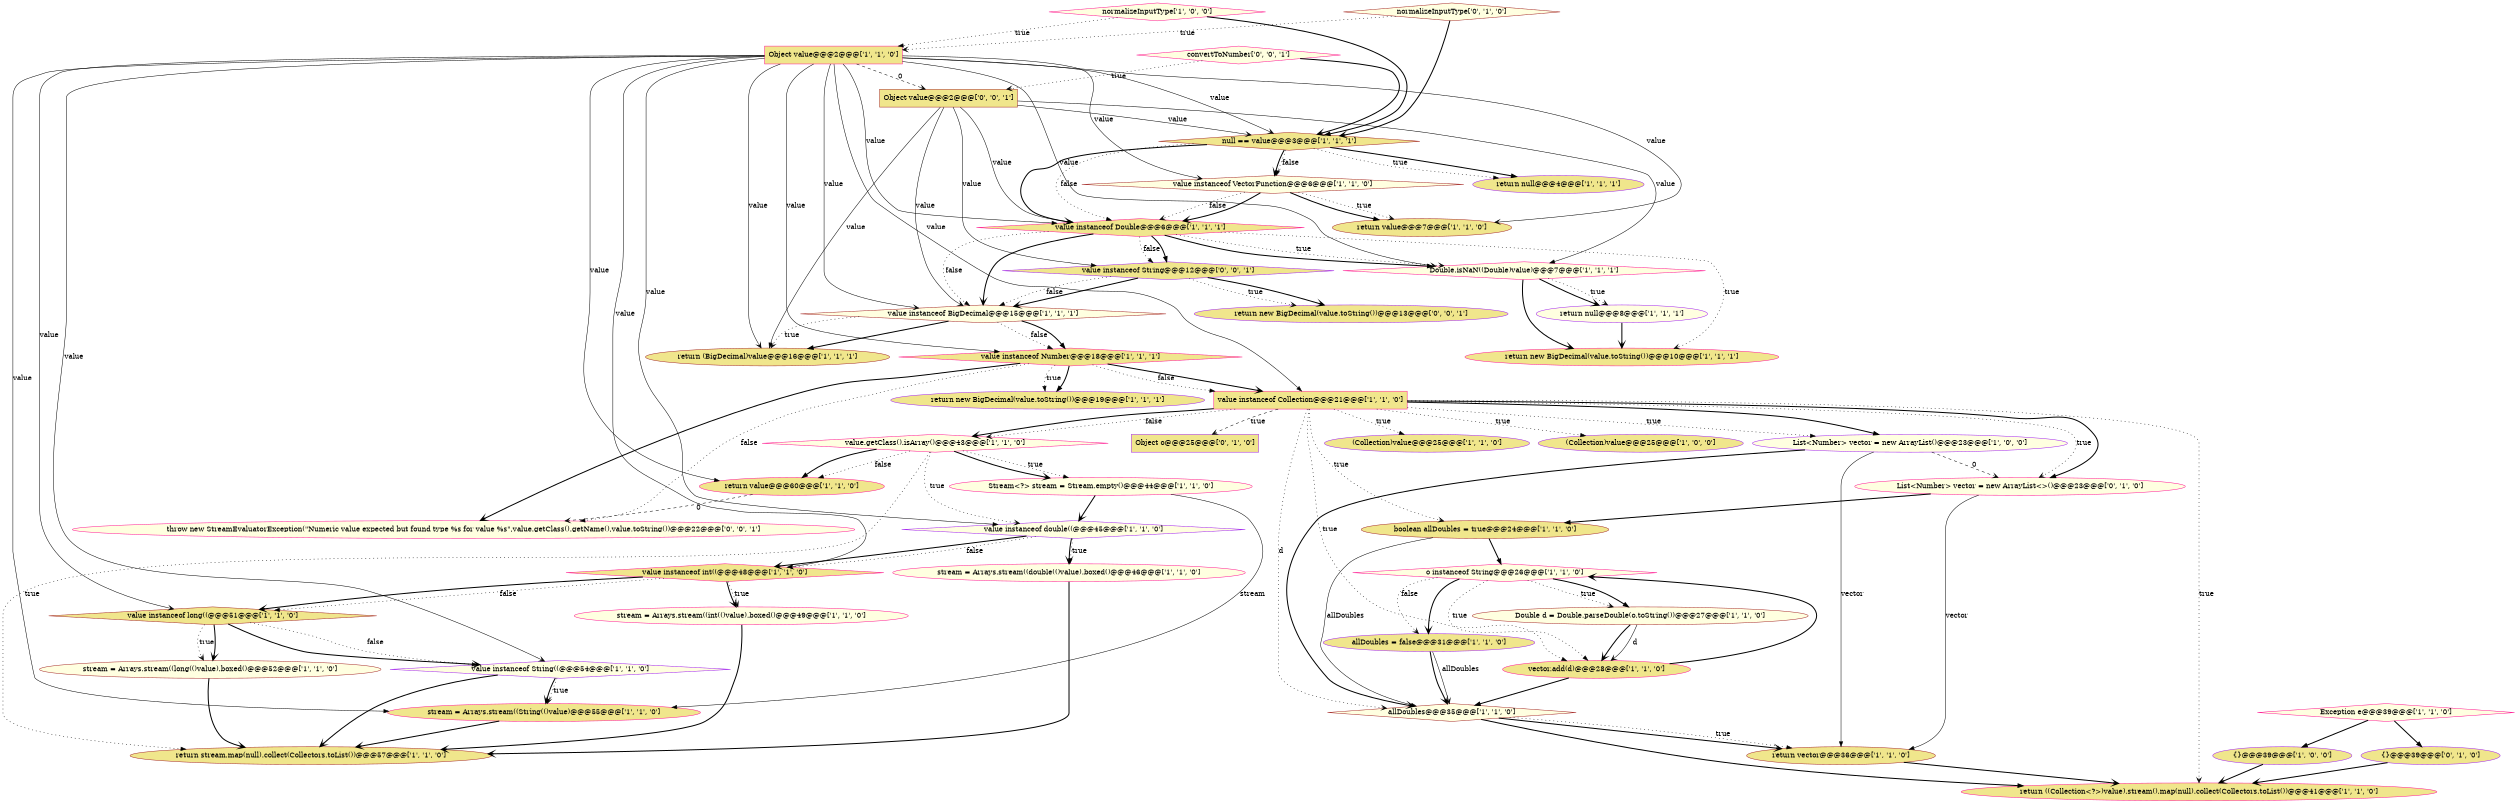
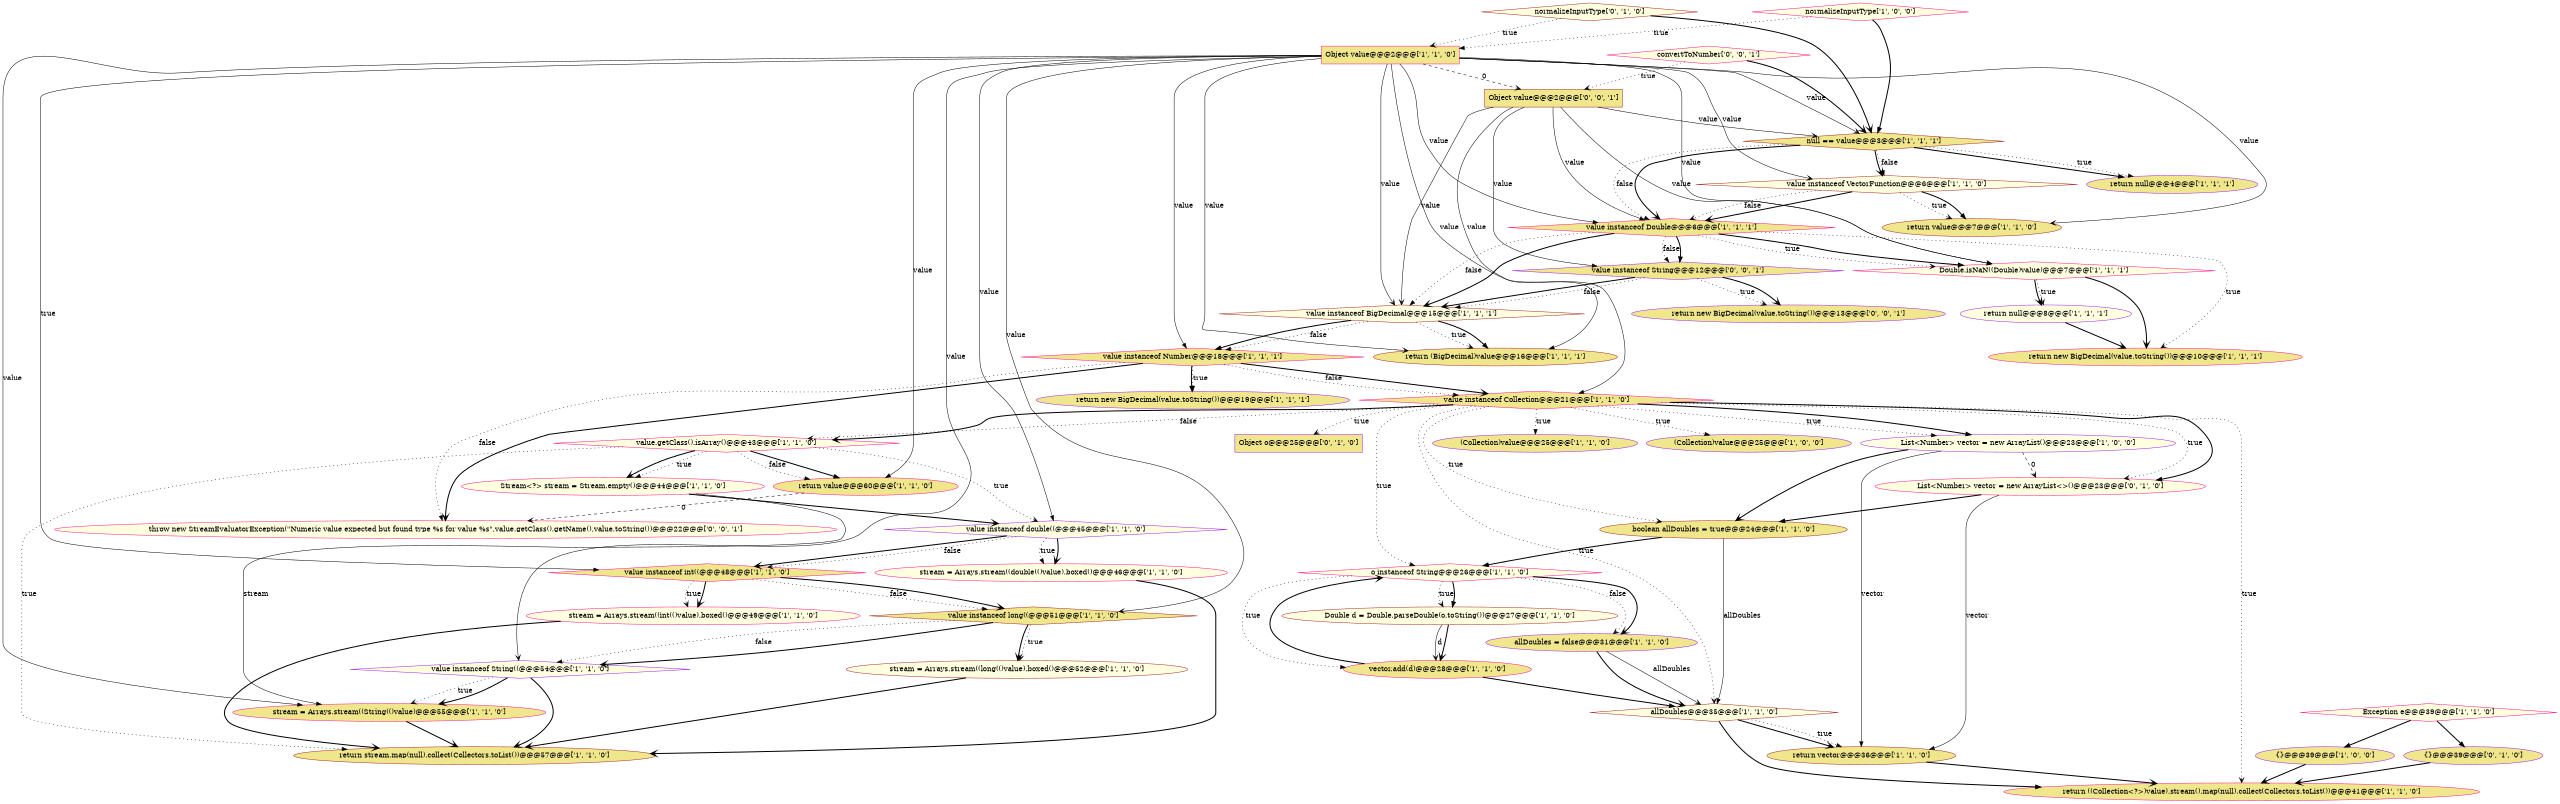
edge "Object value@@@2@@@['1', '1', '0']" -> "value instanceof int((@@@48@@@['1', '1', '0']": label "value" -> "true"
node "value instanceof Collection@@@21@@@['1', '1', '0']": shape box -> diamond
edge "value instanceof Collection@@@21@@@['1', '1', '0']" -> "Object o@@@25@@@['0', '1', '0']": style dashed -> dotted
edge "List<Number> vector = new ArrayList()@@@23@@@['1', '0', '0']" -> "allDoubles@@@35@@@['1', '1', '0']": now "List<Number> vector = new ArrayList()@@@23@@@['1', '0', '0']" -> "boolean allDoubles = true@@@24@@@['1', '1', '0']"
edge "value instanceof Collection@@@21@@@['1', '1', '0']" -> "allDoubles@@@35@@@['1', '1', '0']": label "d" -> "true"
edge "value instanceof Collection@@@21@@@['1', '1', '0']" -> "vector.add(d)@@@28@@@['1', '1', '0']": now "value instanceof Collection@@@21@@@['1', '1', '0']" -> "o instanceof String@@@26@@@['1', '1', '0']"
